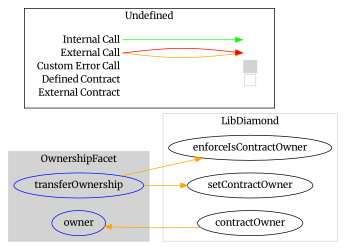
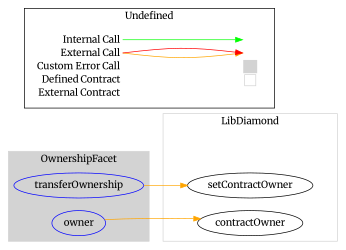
node "enforceIsContractOwner": removed
edge "contractOwner" -> "owner": reversed
